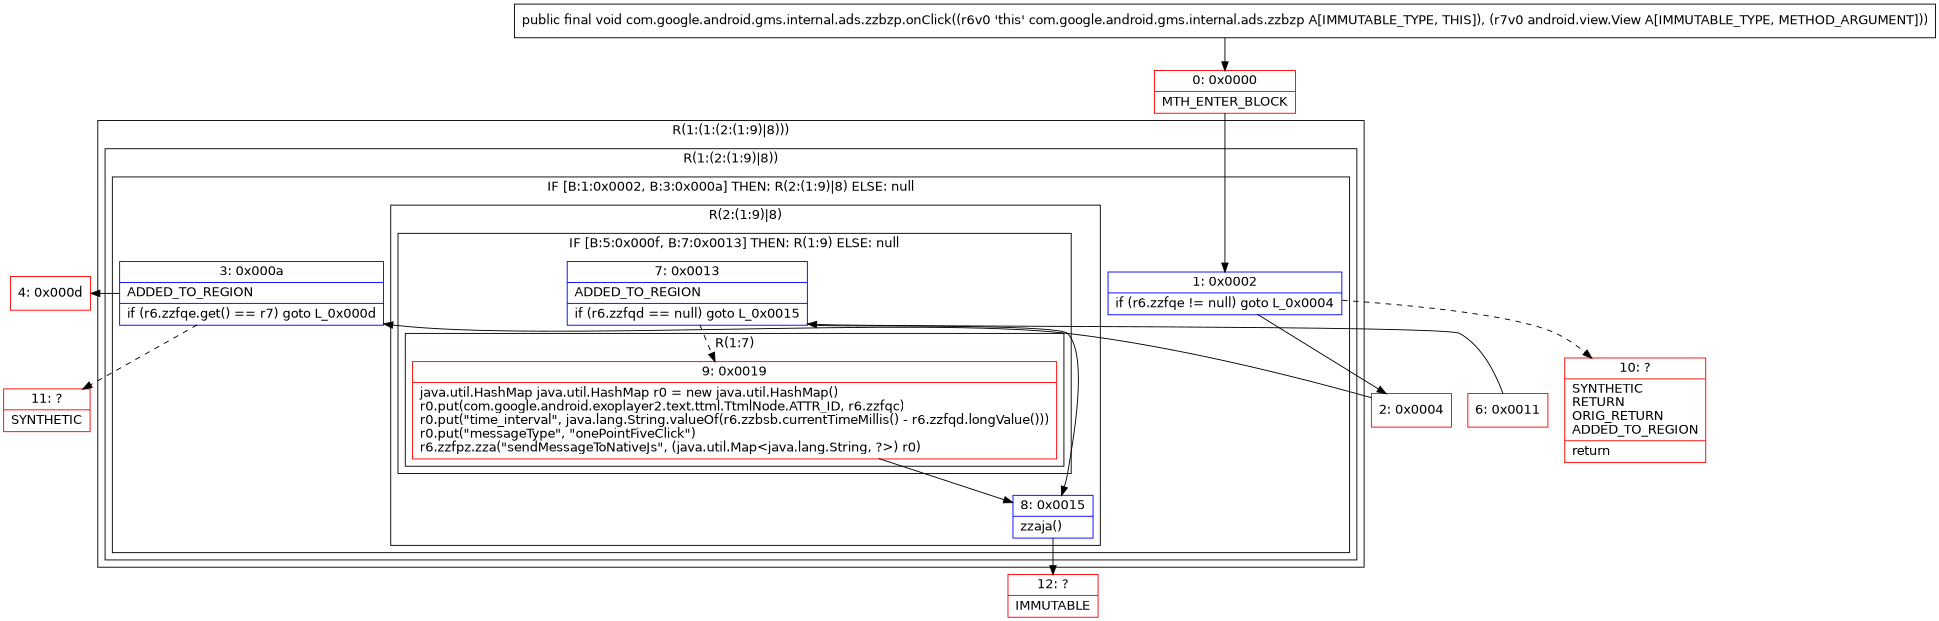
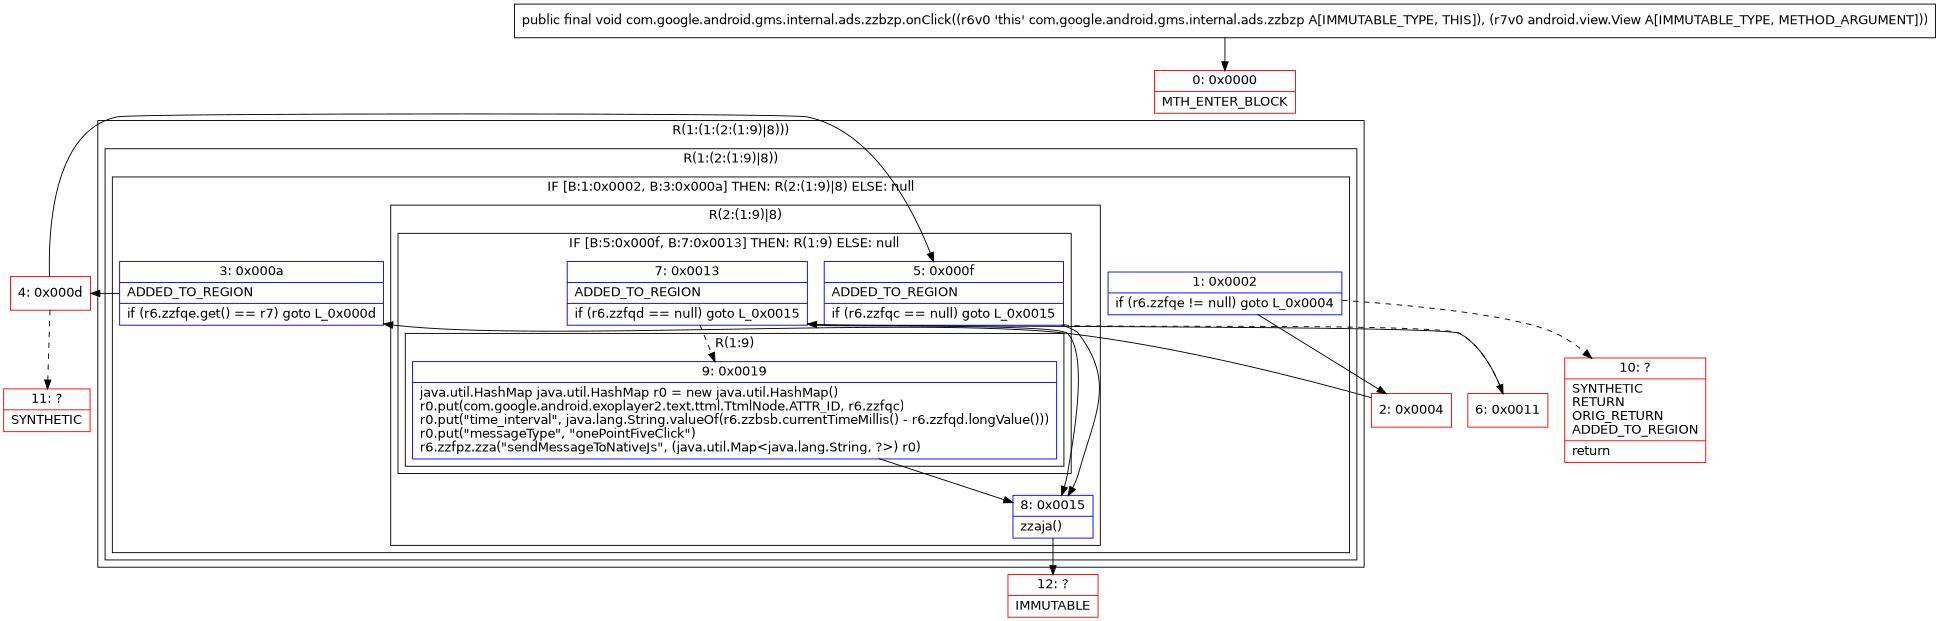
edge "0: 0x0000" -> "1: 0x0002": removed
node "5: 0x000f": added
cluster "R(1:7)": label "R(1:7)" -> "R(1:9)"
edge "3: 0x000a" -> "11: ?": now "4: 0x000d" -> "11: ?"
node "9: 0x0019": color red -> blue
